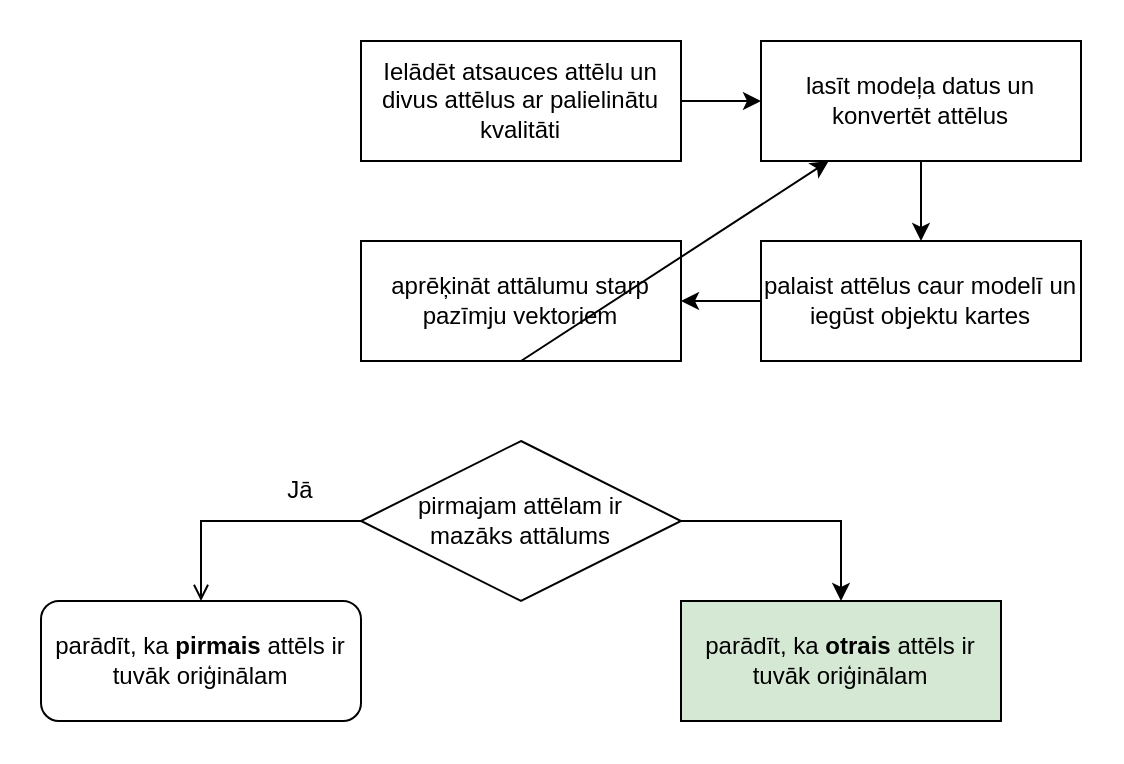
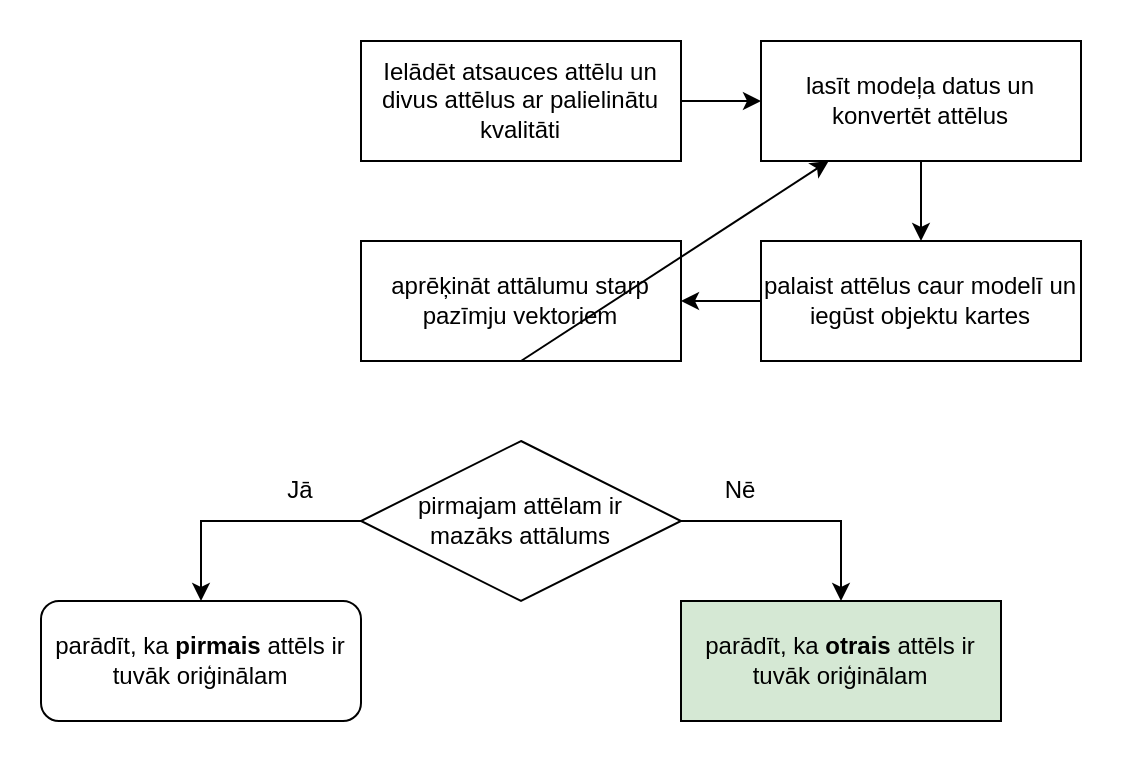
node "Nē": added
edge "pirmajam attēlam ir mazāks attālums" -> "parādīt, ka pirmais attēls ir tuvāk oriģinālam": arrowhead open -> classic
